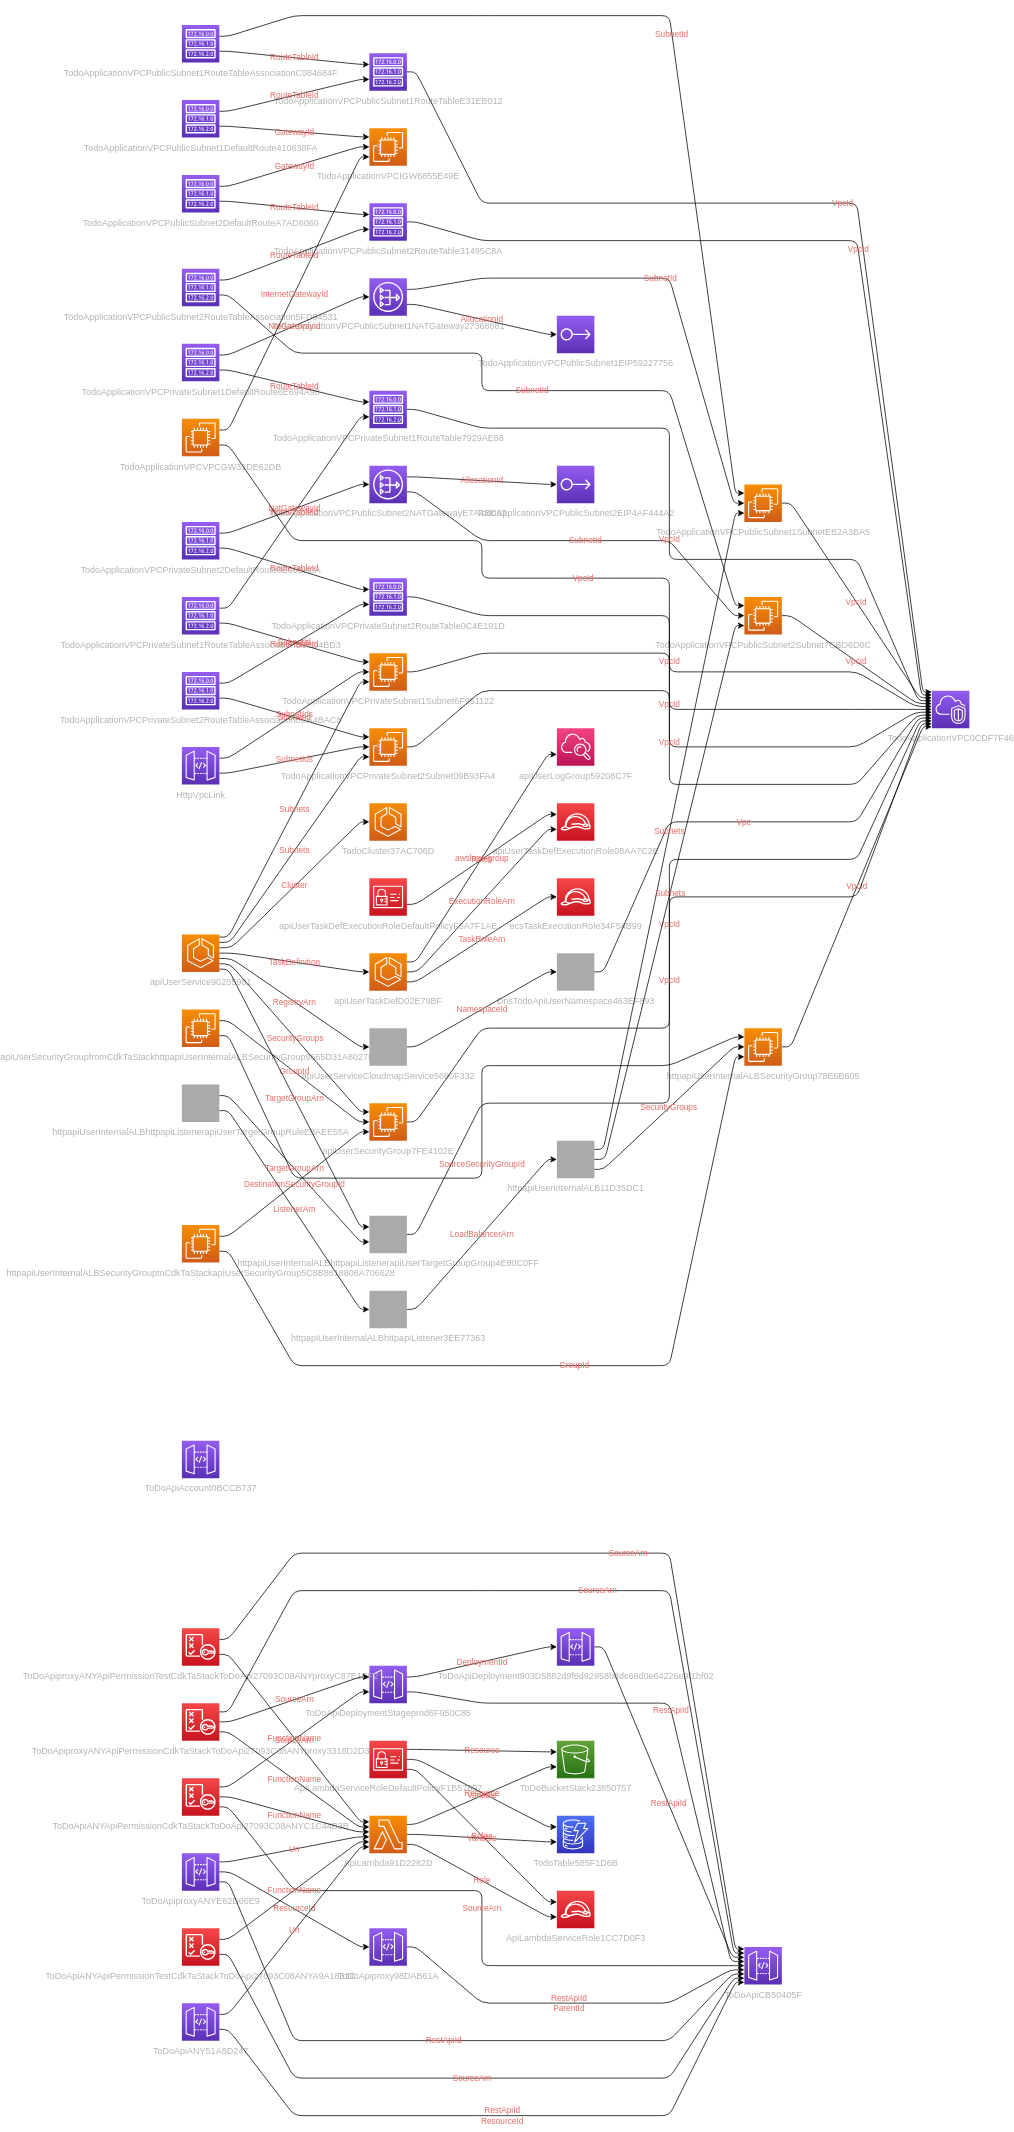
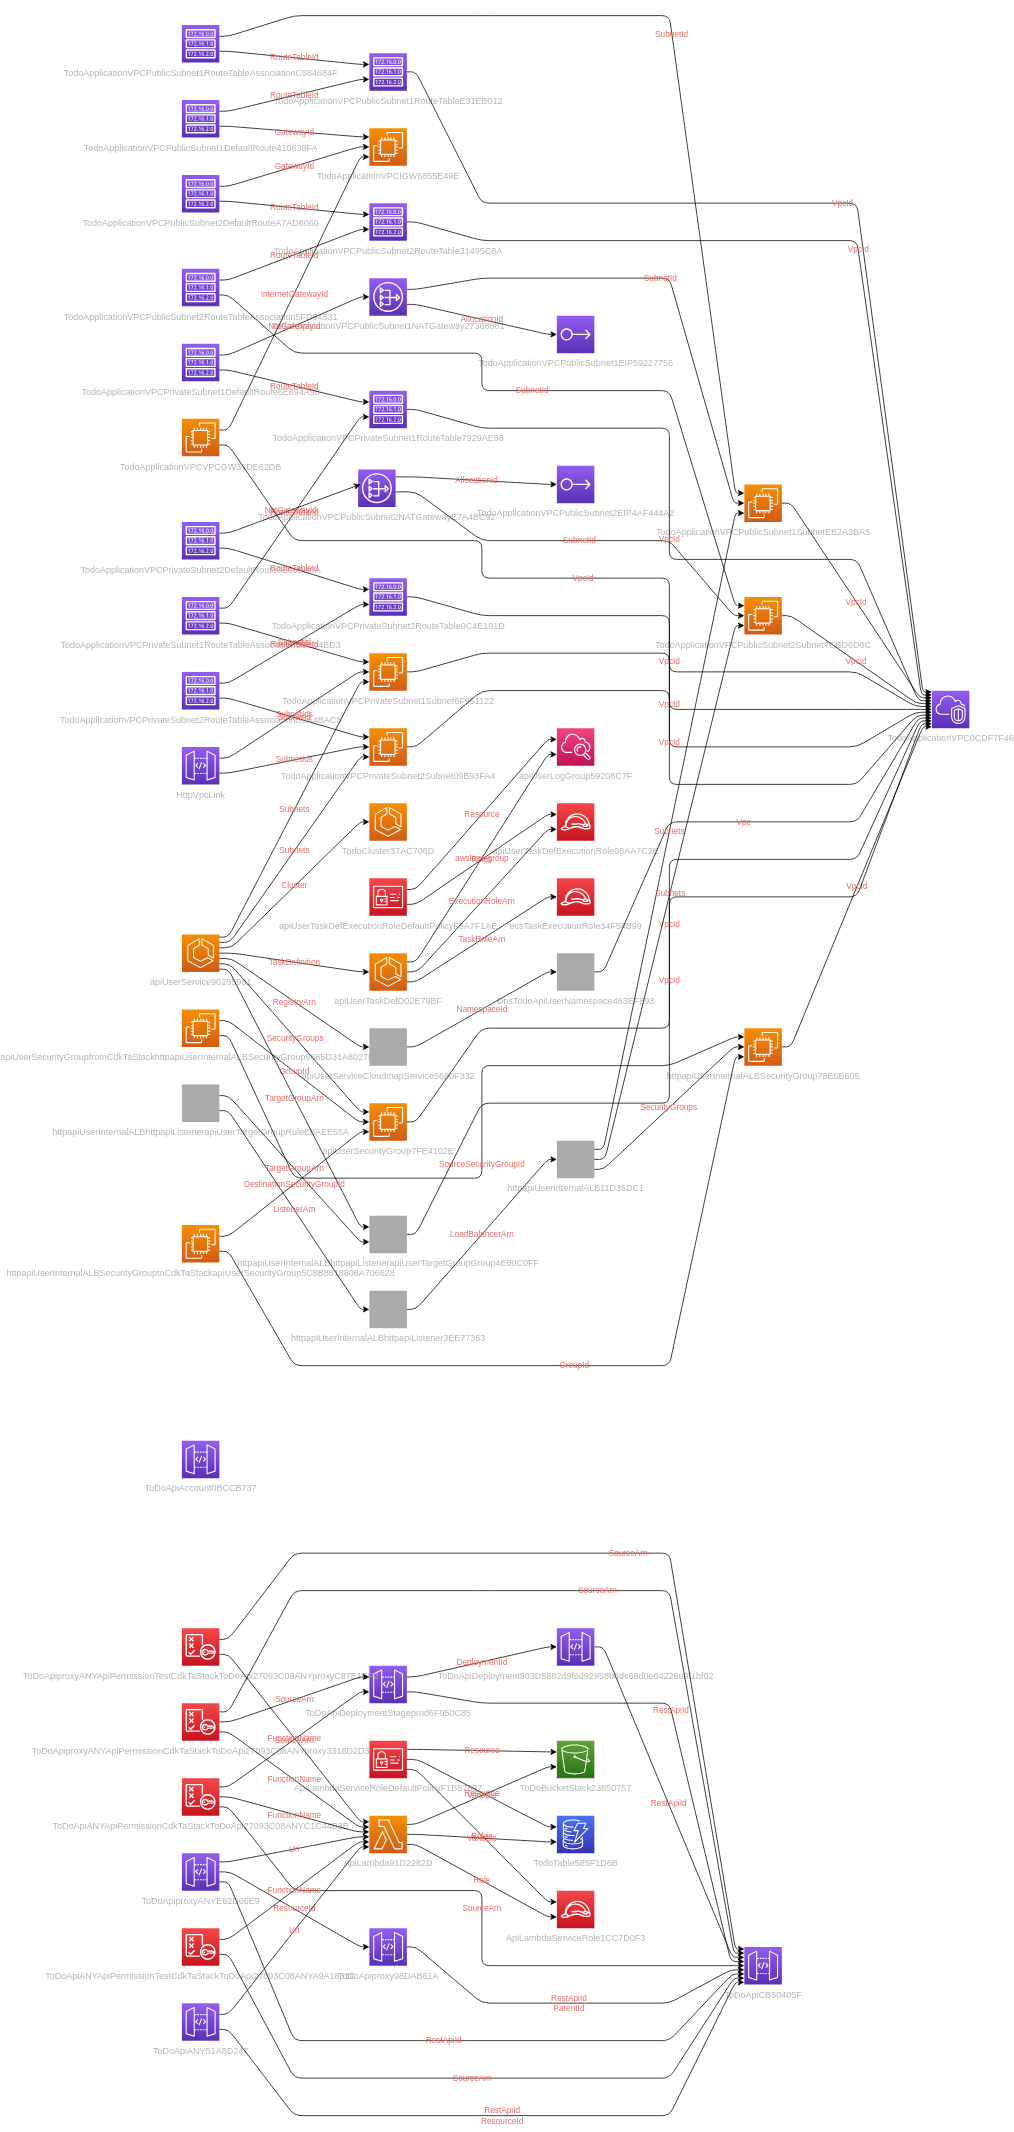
node "TodoApplicationVPCPublicSubnet2NATGatewayE7A4BC92": moved (388, 484) -> (377, 488)
edge "apiUserTaskDefExecutionRoleDefaultPolicyF5A7F1AE" -> "apiUserLogGroup59208C7F": added, label "Resource"
